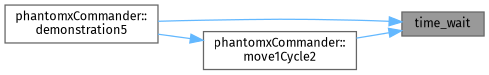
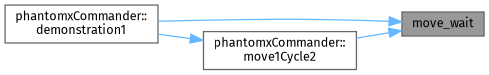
node "phantomxCommander:: demonstration5": label "phantomxCommander:: demonstration5" -> "phantomxCommander:: demonstration1"
node "time_wait": label "time_wait" -> "move_wait"
